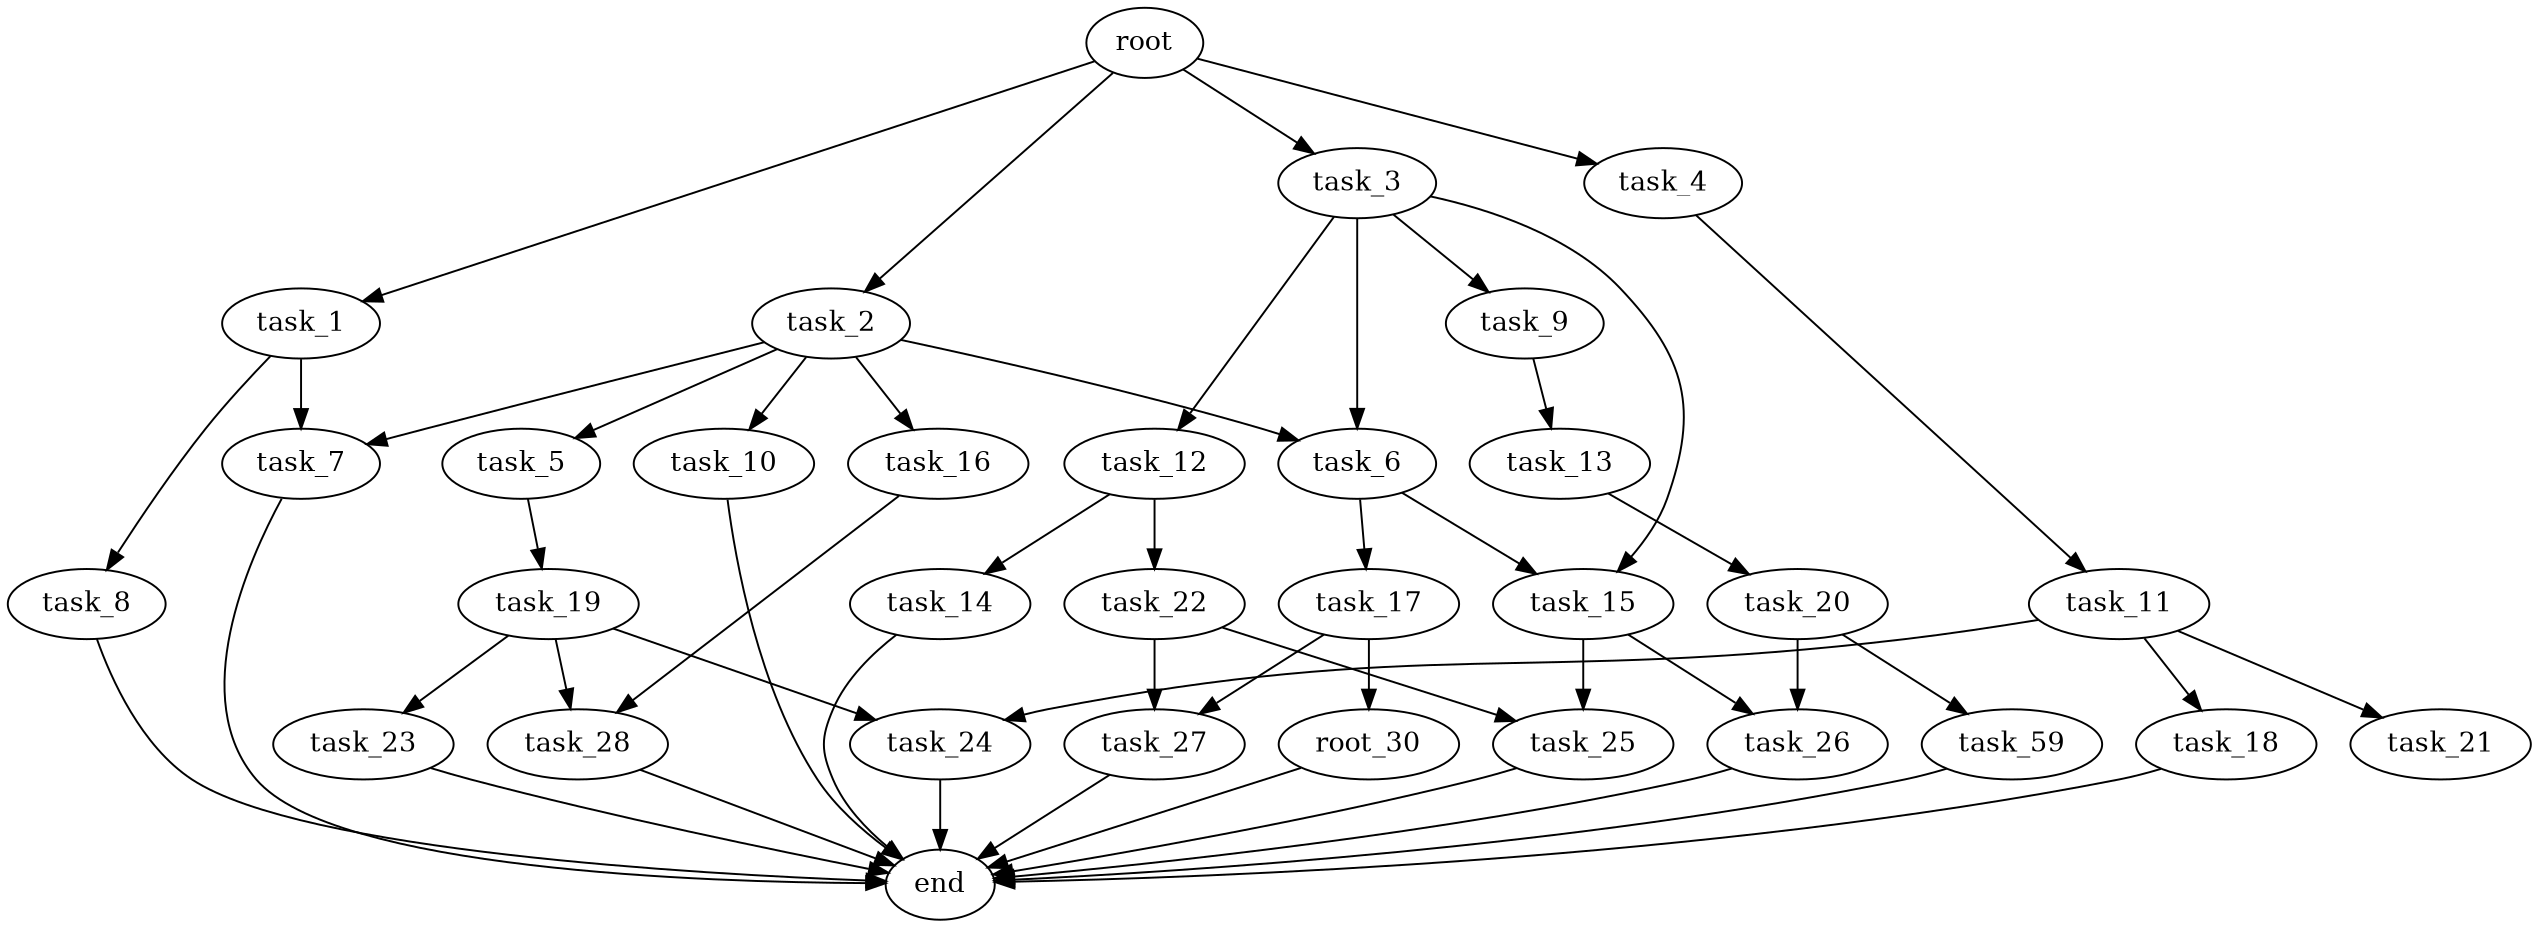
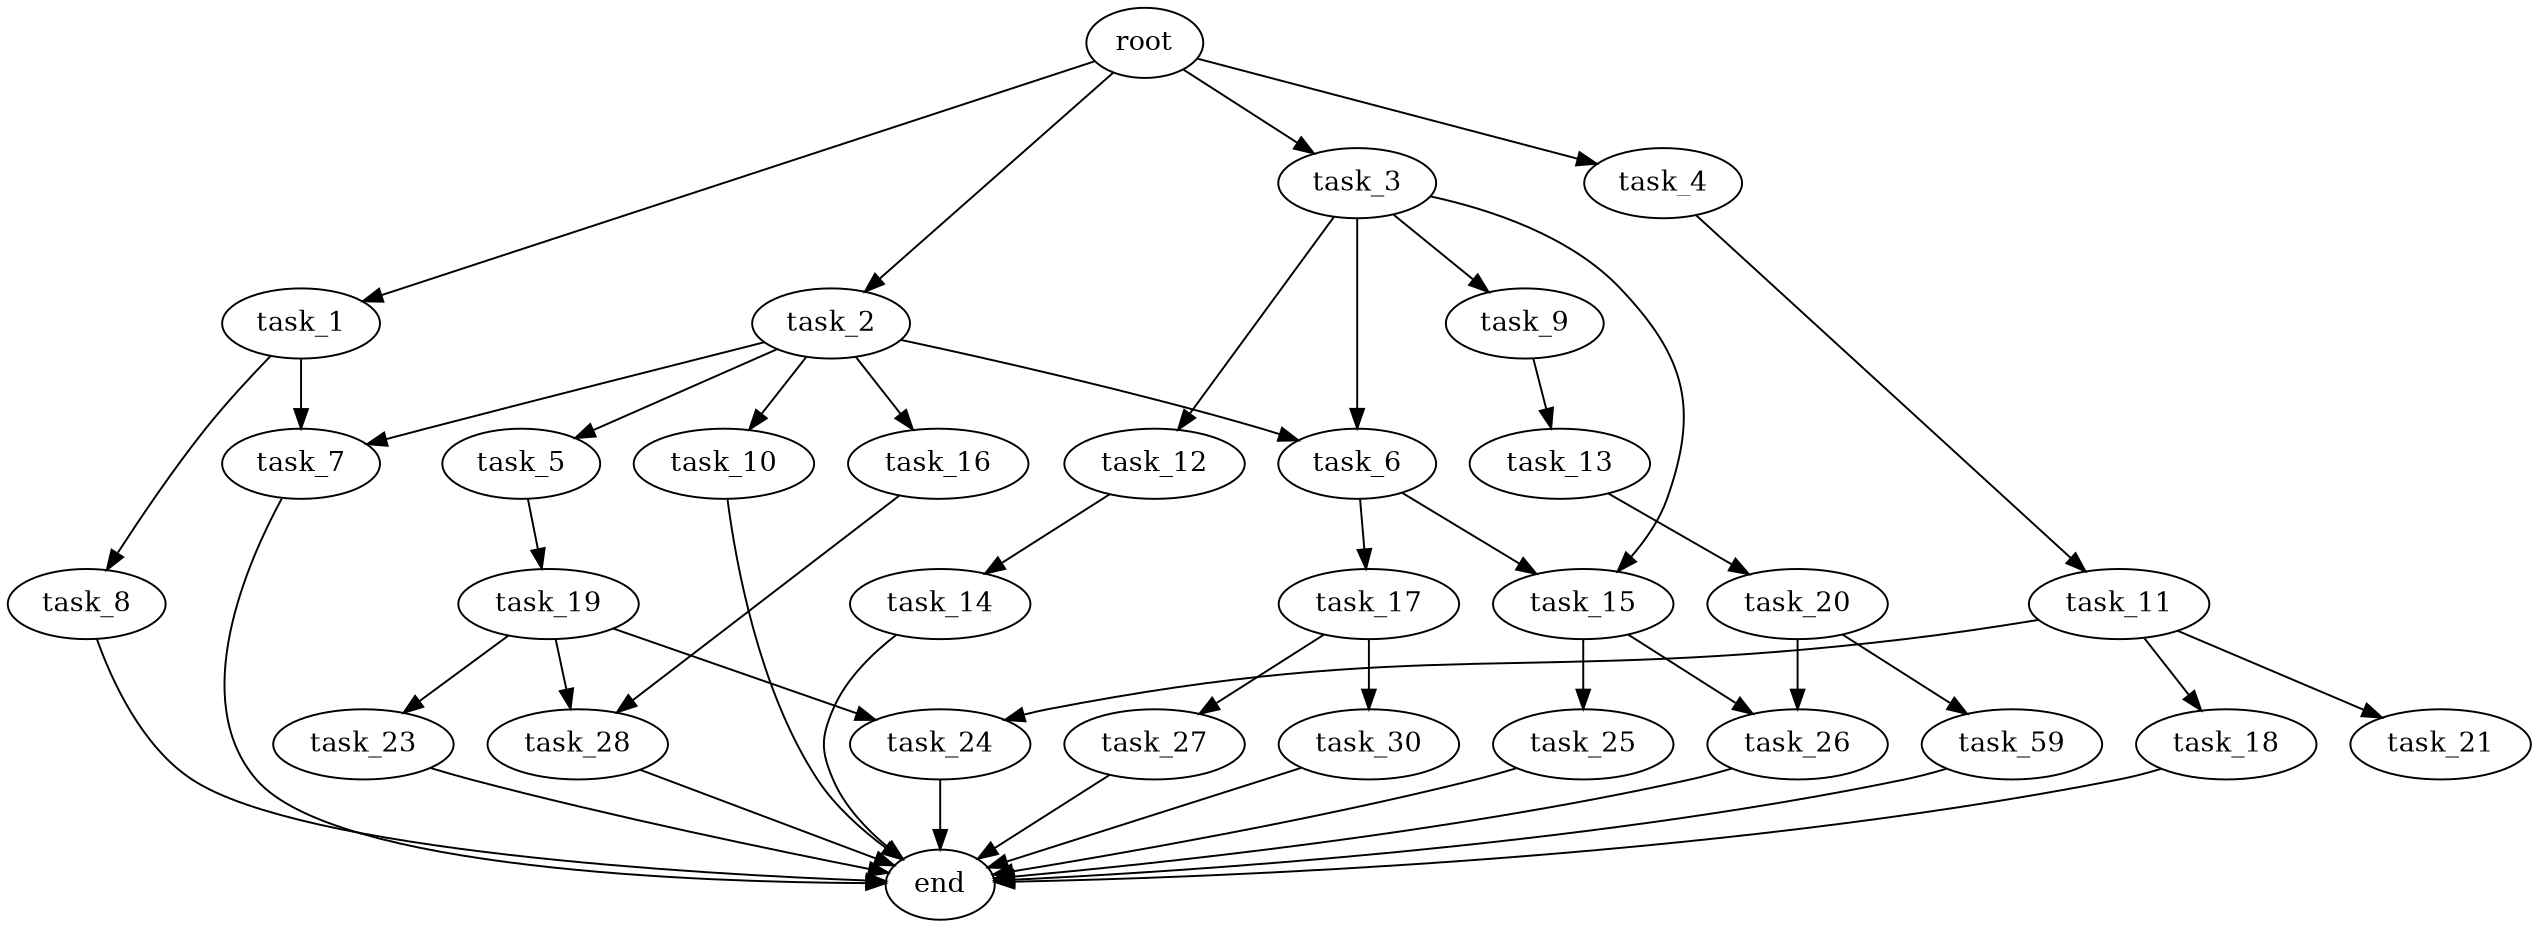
node "task_22": removed
node "root_30": label "root_30" -> "task_30"
